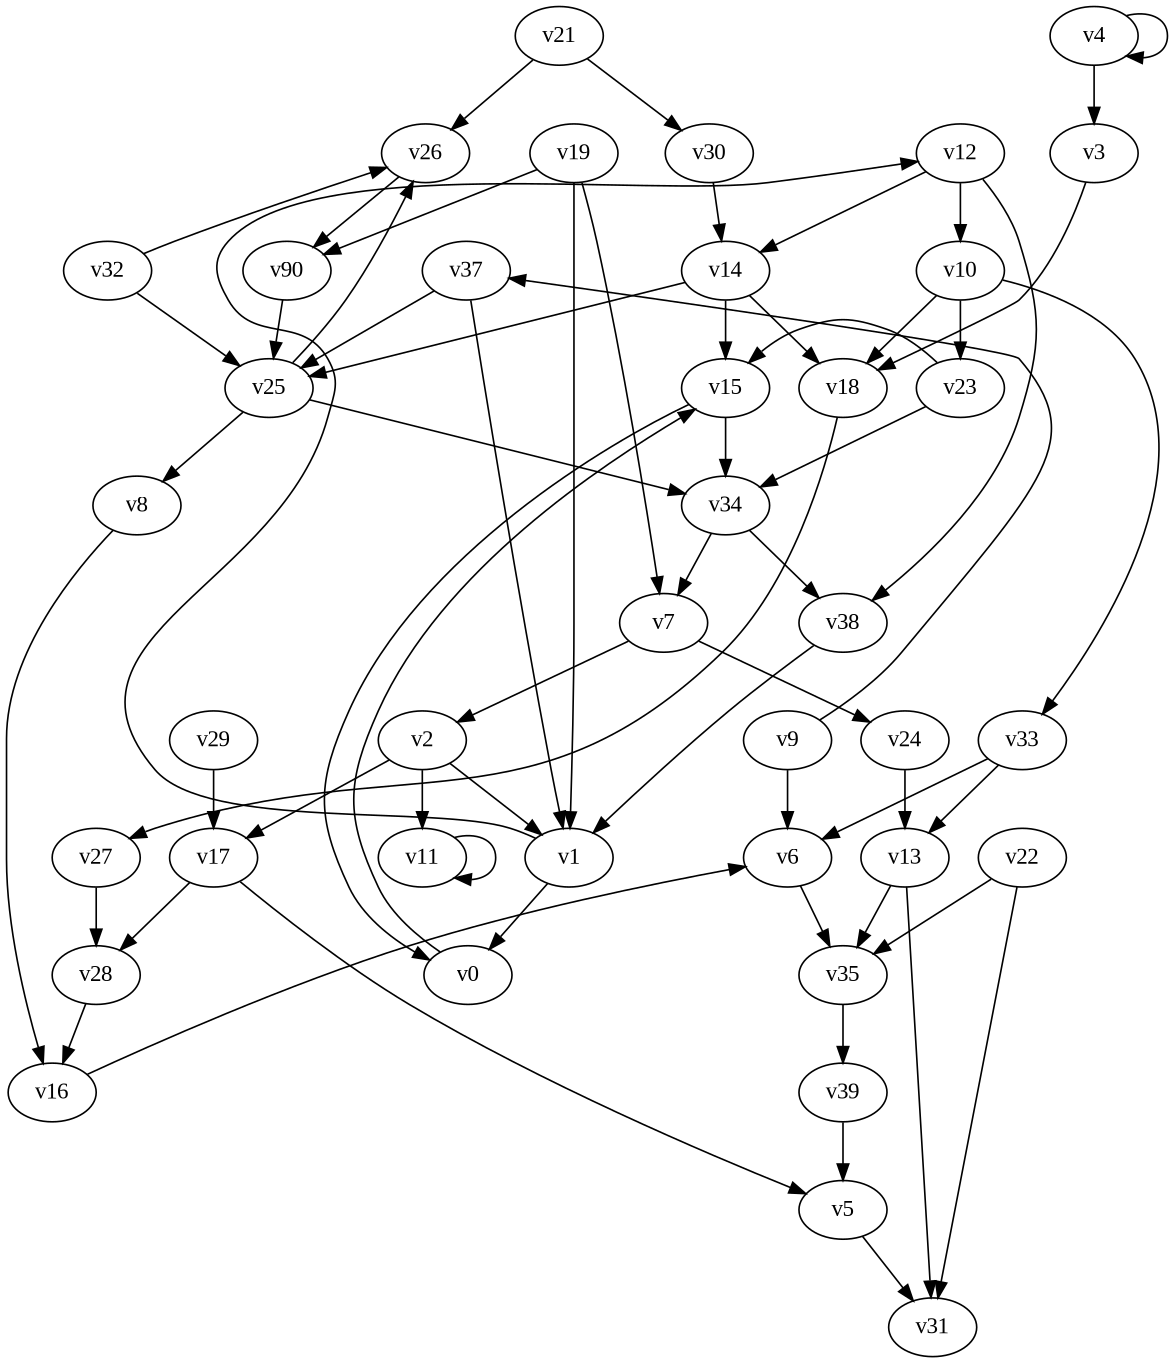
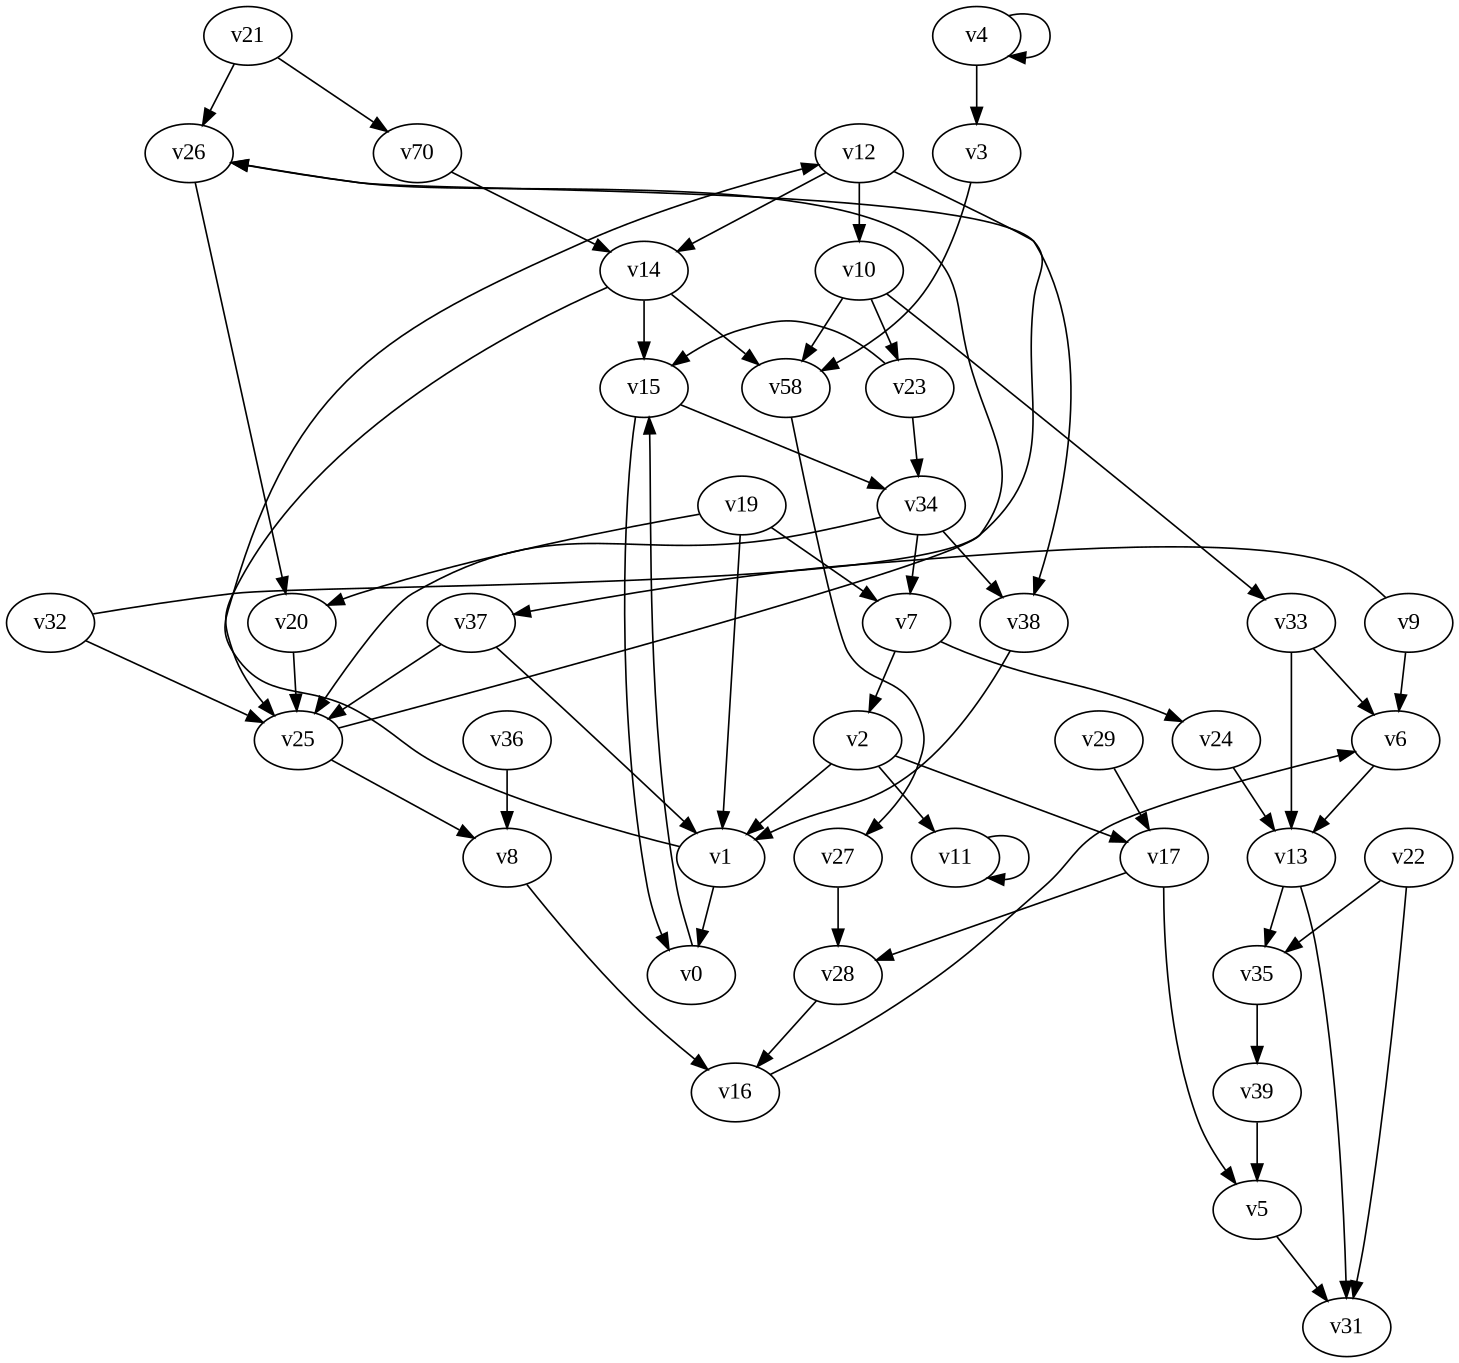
node "v30": label "v30" -> "v70"
node "v90": label "v90" -> "v20"
node "v18": label "v18" -> "v58"
edge "v25" -> "v34": reversed
node "v36": added
edge "v6" -> "v35": now "v6" -> "v13"
